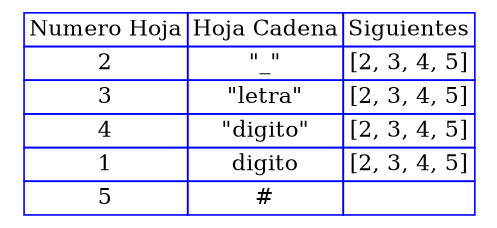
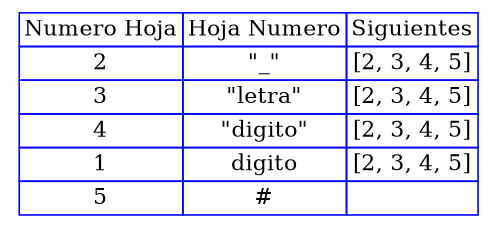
node "Numero Hoja": text "Hoja Cadena" -> "Hoja Numero"
